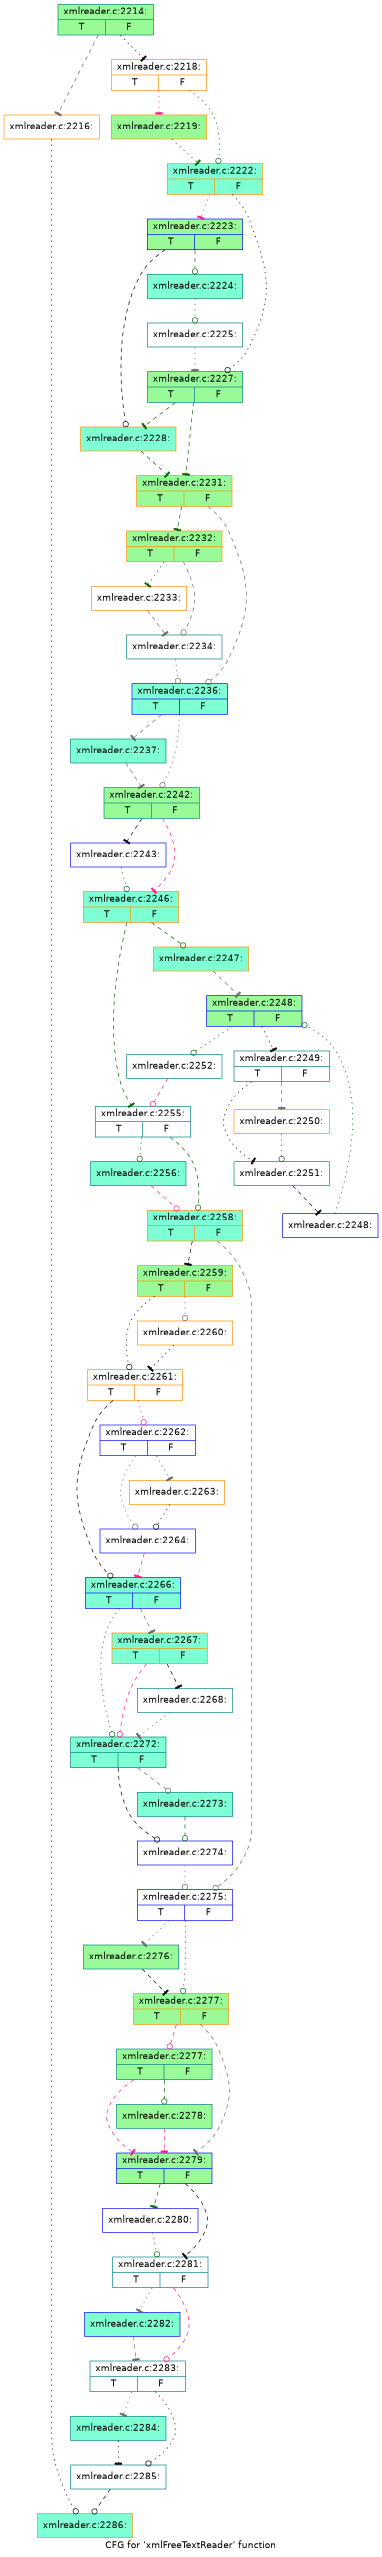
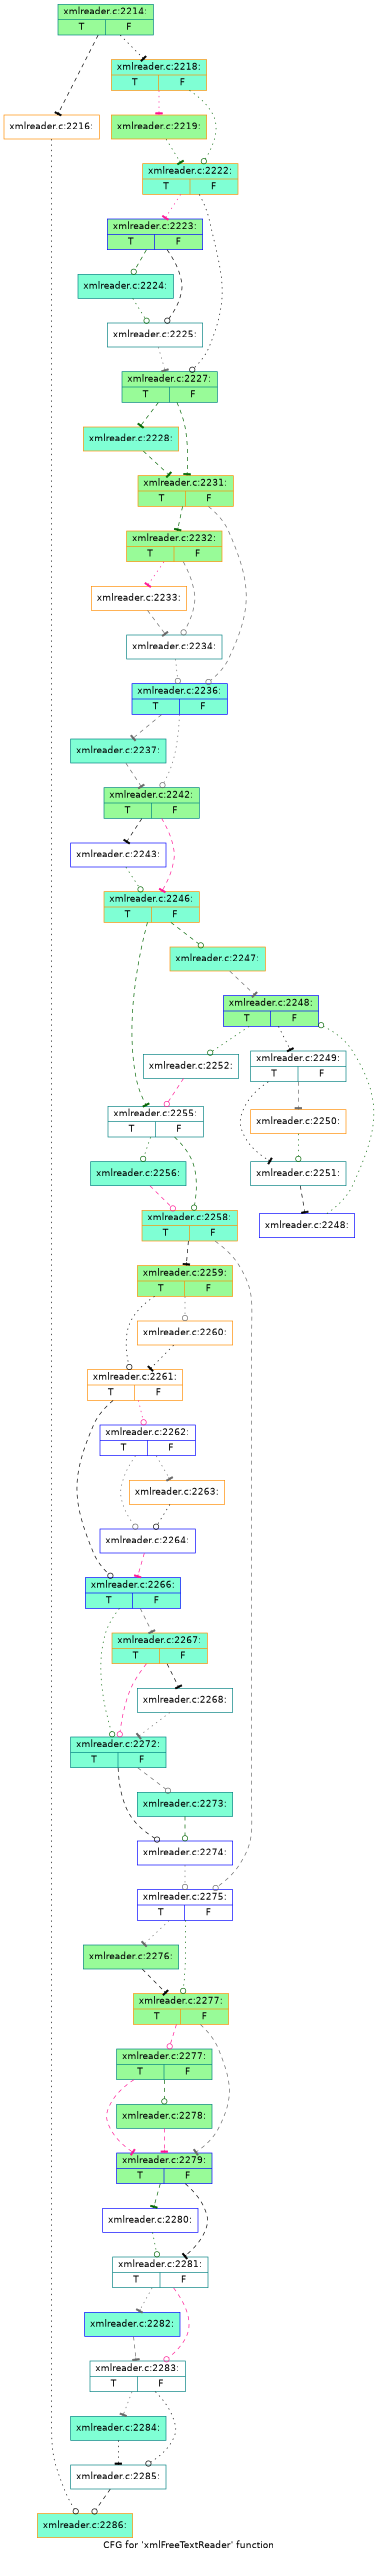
edge "xmlreader.c:2214:" -> "xmlreader.c:2216:": color gray40 -> black
node "xmlreader.c:2218:": fillcolor white -> aquamarine
edge "xmlreader.c:2223:" -> "xmlreader.c:2228:": now "xmlreader.c:2223:" -> "xmlreader.c:2225:"
edge "xmlreader.c:2232:" -> "xmlreader.c:2233:": color darkgreen -> deeppink
